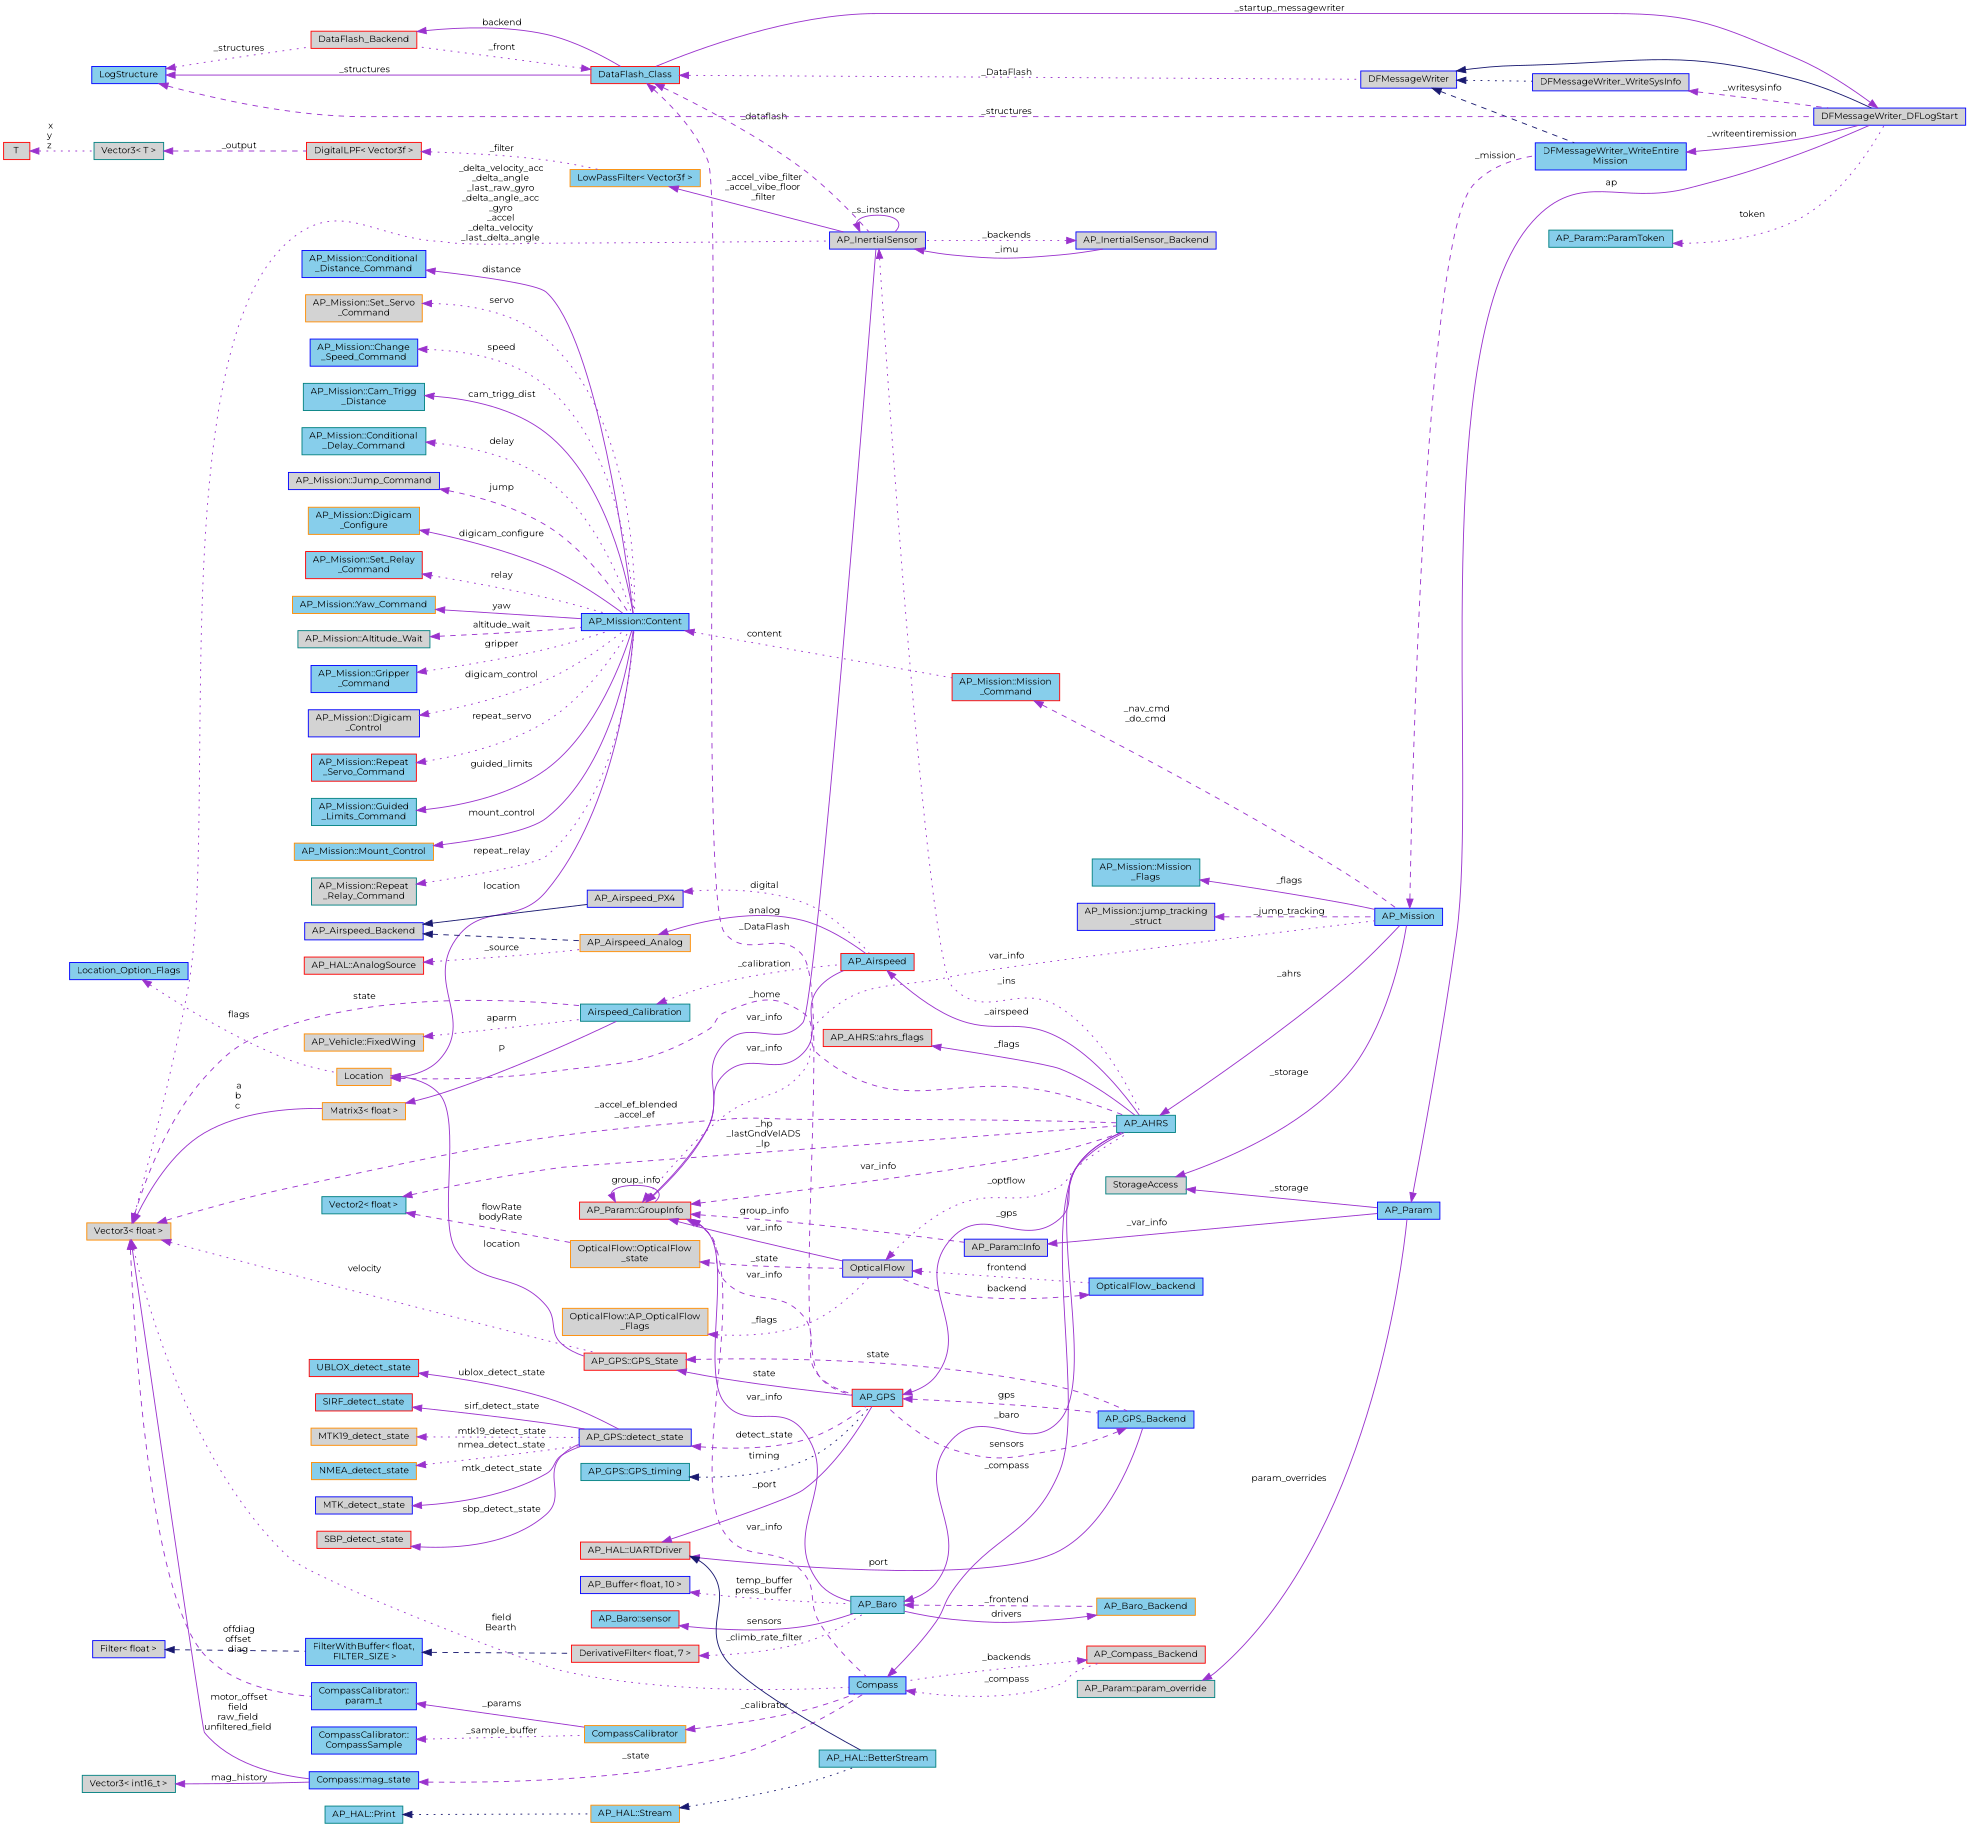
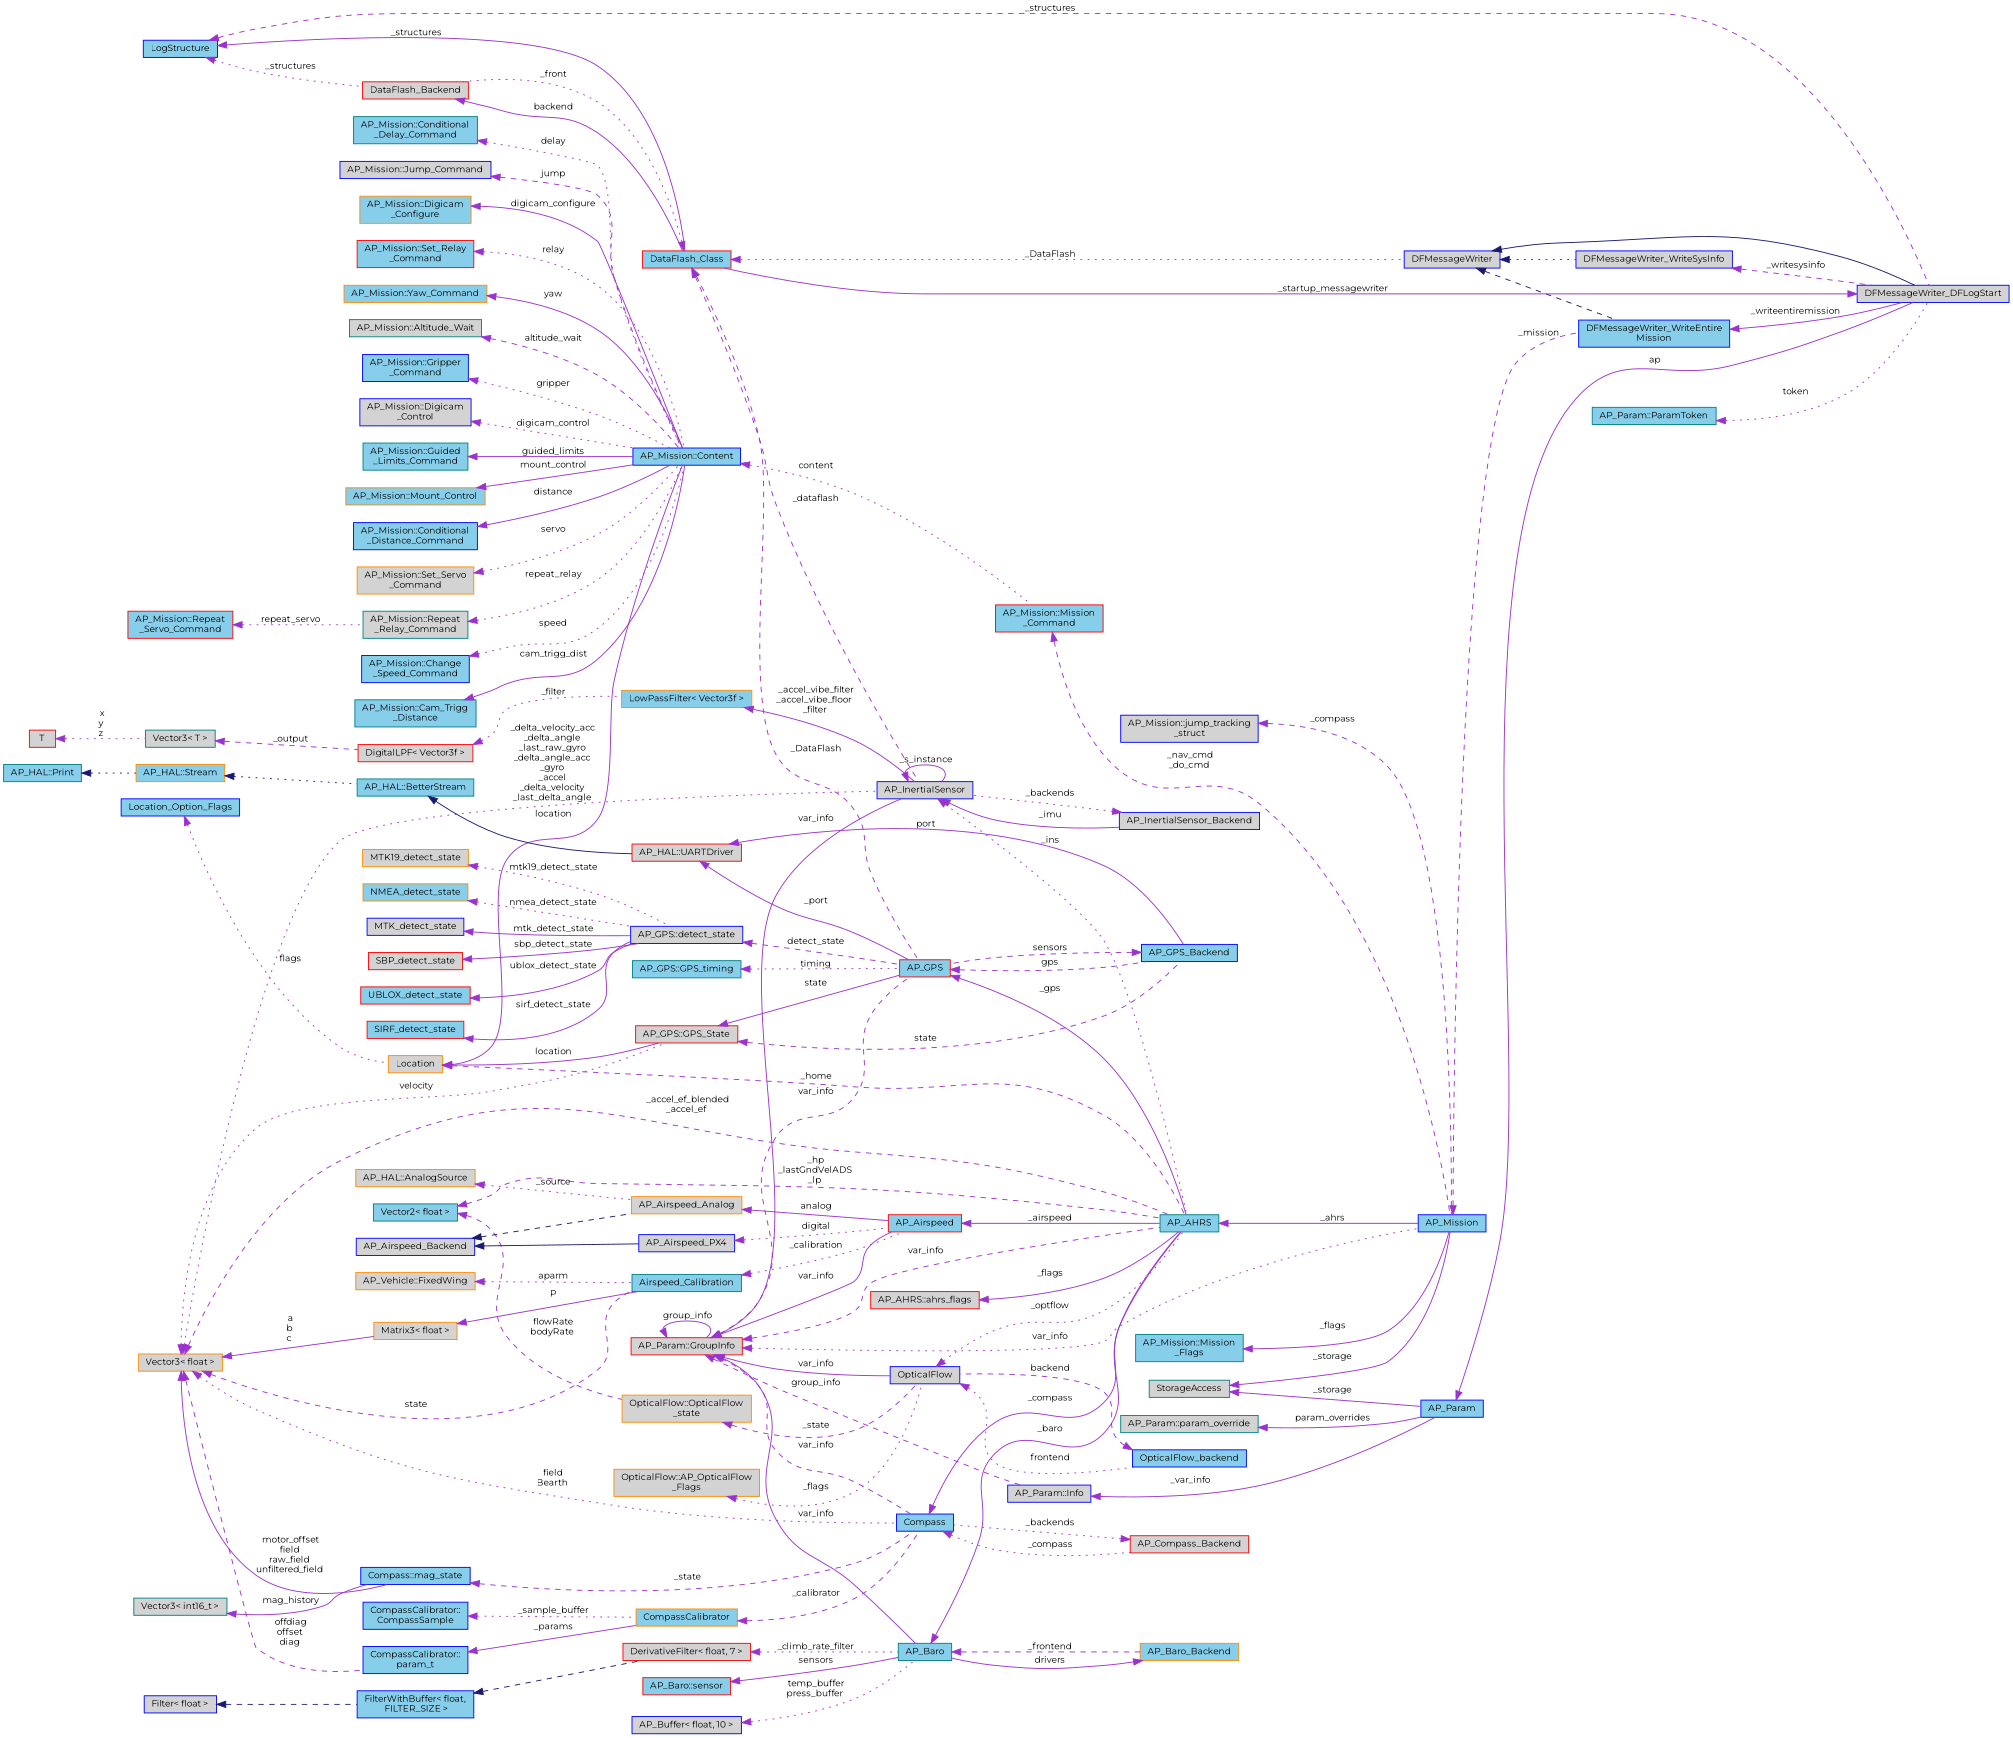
edge "AP_Mission::Content" -> "AP_Mission::Repeat _Servo_Command": now "AP_Mission::Repeat _Relay_Command" -> "AP_Mission::Repeat _Servo_Command"
edge "AP_Mission" -> "AP_Mission::jump_tracking _struct": label " _jump_tracking" -> " _compass"
node "AP_HAL::AnalogSource": color red -> darkorange
edge "AP_GPS" -> "AP_GPS::GPS_timing": color midnightblue -> darkorchid3
edge "AP_HAL::BetterStream" -> "AP_HAL::UARTDriver": reversed
